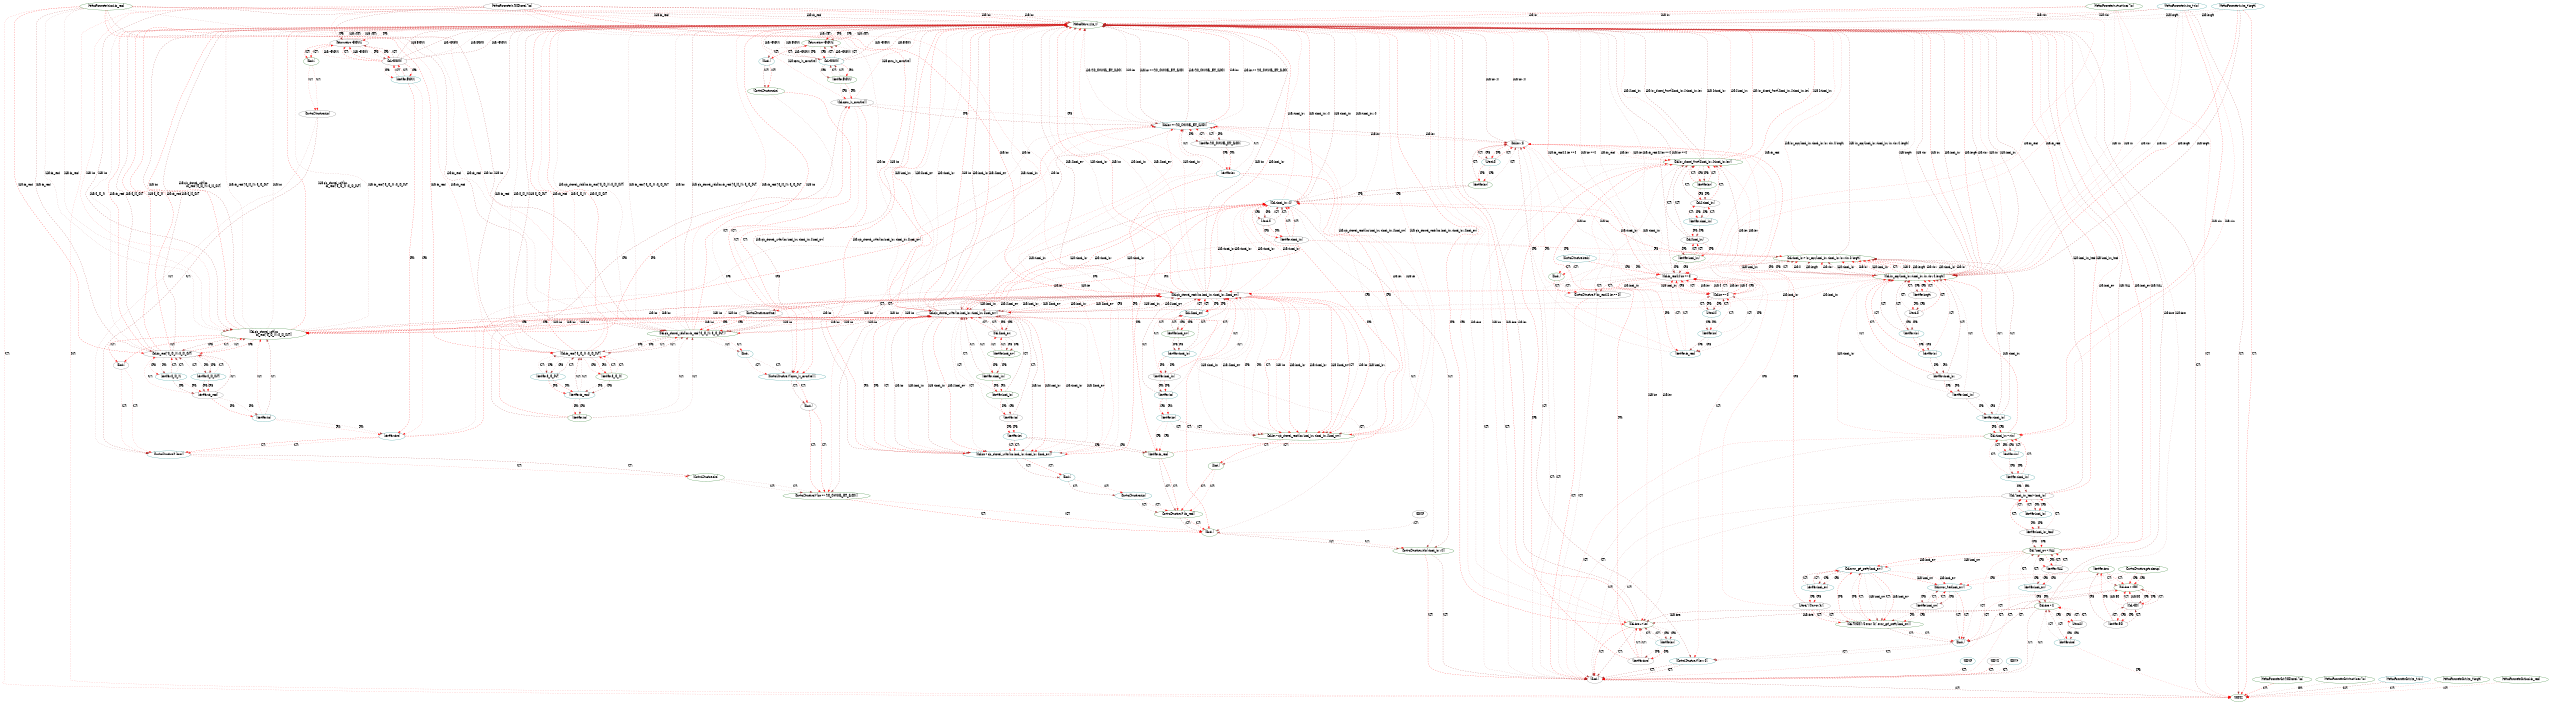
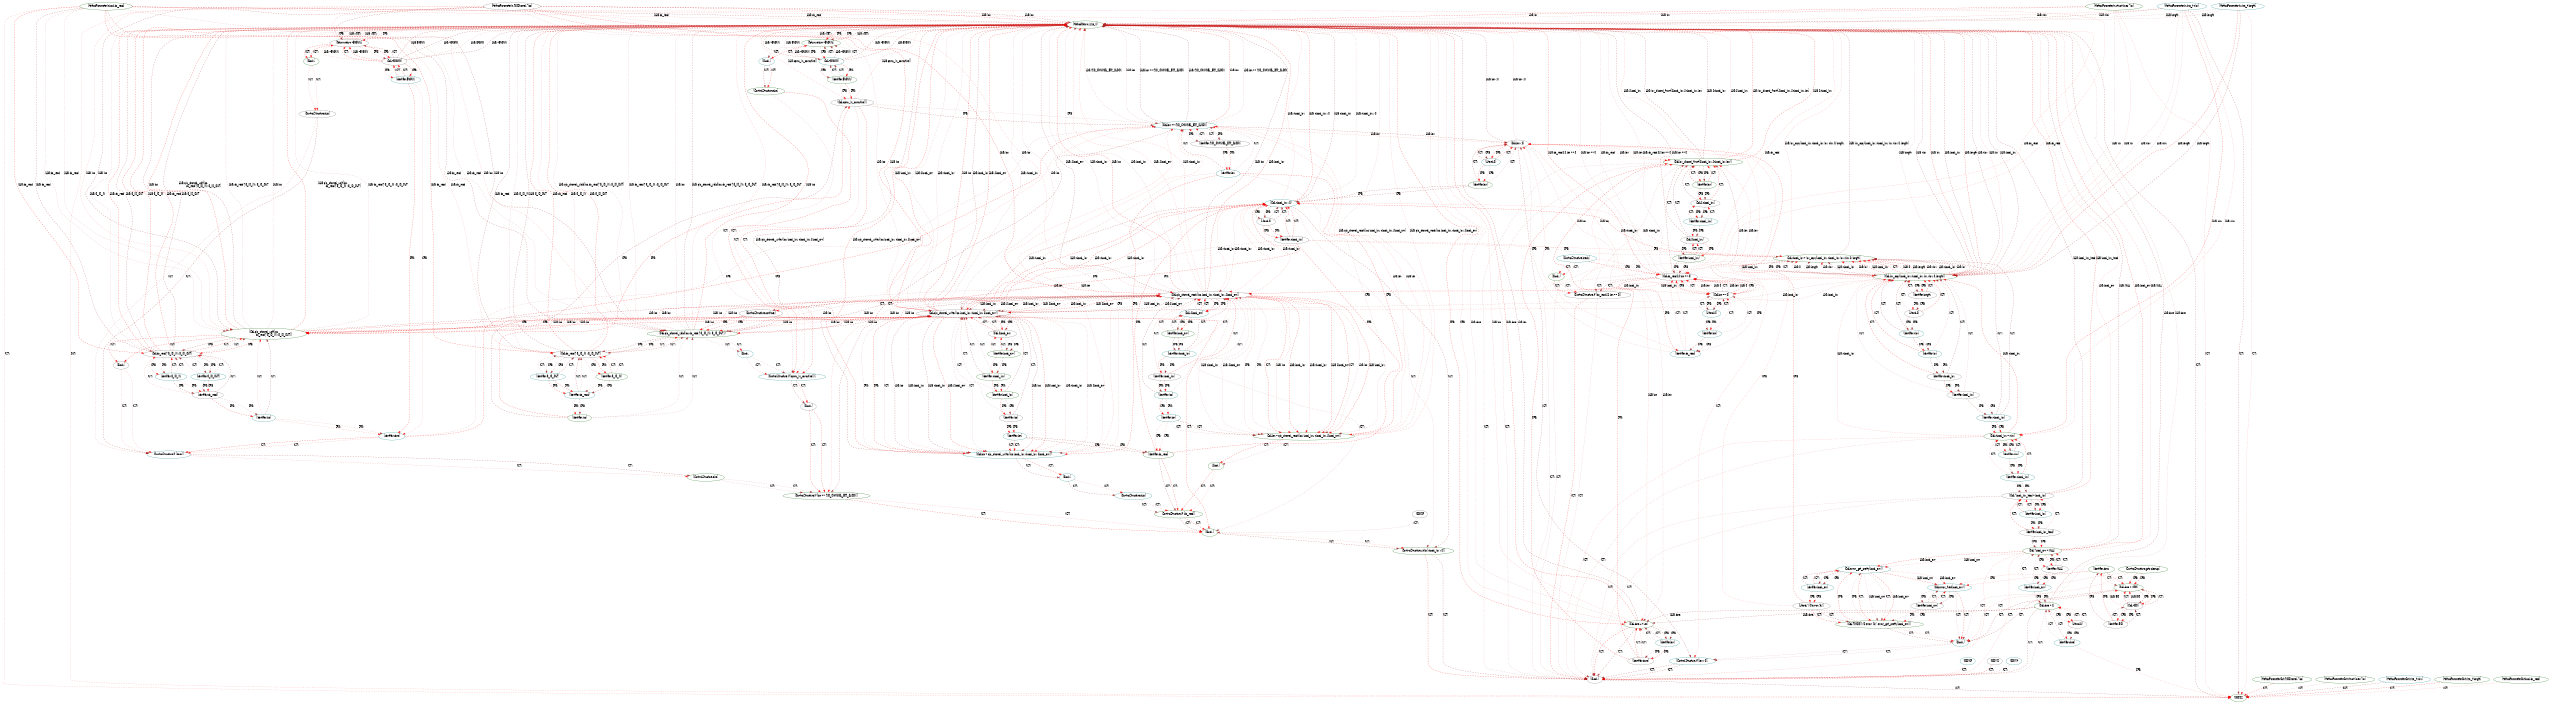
edge "(MethodParameterIn,size_t length)" -> "1000102": style dashed -> dotted
edge "(MethodParameterOut,struct iovec *iov)" -> "1000102": label "ERR: " -> "AST: "
edge "(MethodParameterOut,size_t length)" -> "1000102": style dotted -> dashed
